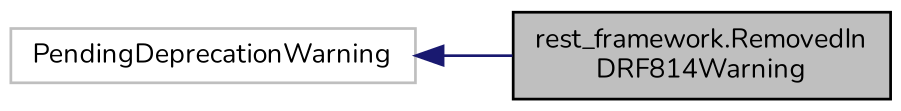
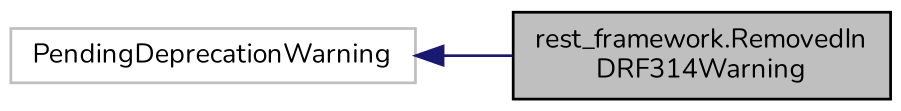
node "rest_framework.RemovedIn DRF814Warning": label "rest_framework.RemovedIn DRF814Warning" -> "rest_framework.RemovedIn DRF314Warning"
